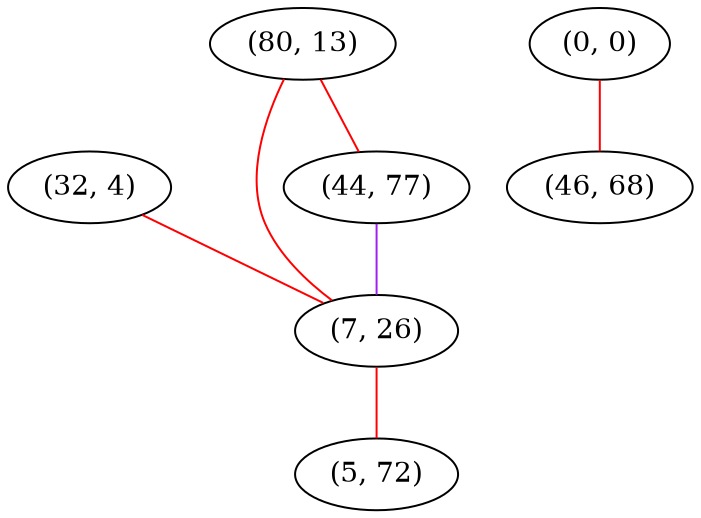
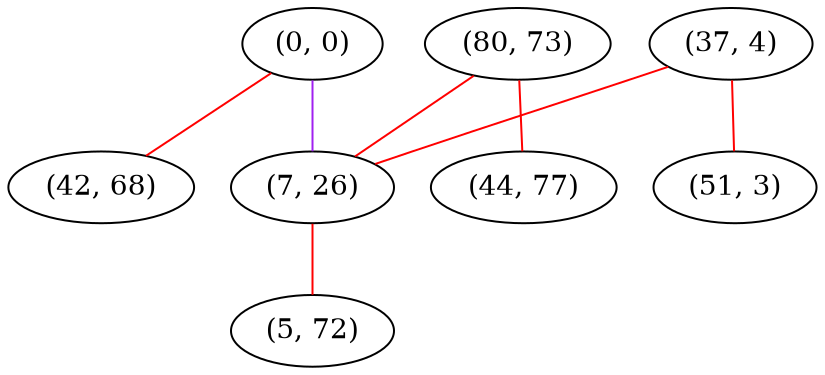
node "(80, 13)": label "(80, 13)" -> "(80, 73)"
node "(32, 4)": label "(32, 4)" -> "(37, 4)"
node "(46, 68)": label "(46, 68)" -> "(42, 68)"
node "(51, 3)": added
edge "(44, 77)" -- "(7, 26)": now "(0, 0)" -- "(7, 26)"
